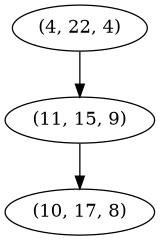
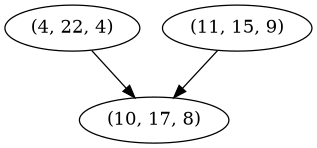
edge "(4, 22, 4)" -> "(11, 15, 9)": now "(4, 22, 4)" -> "(10, 17, 8)"
